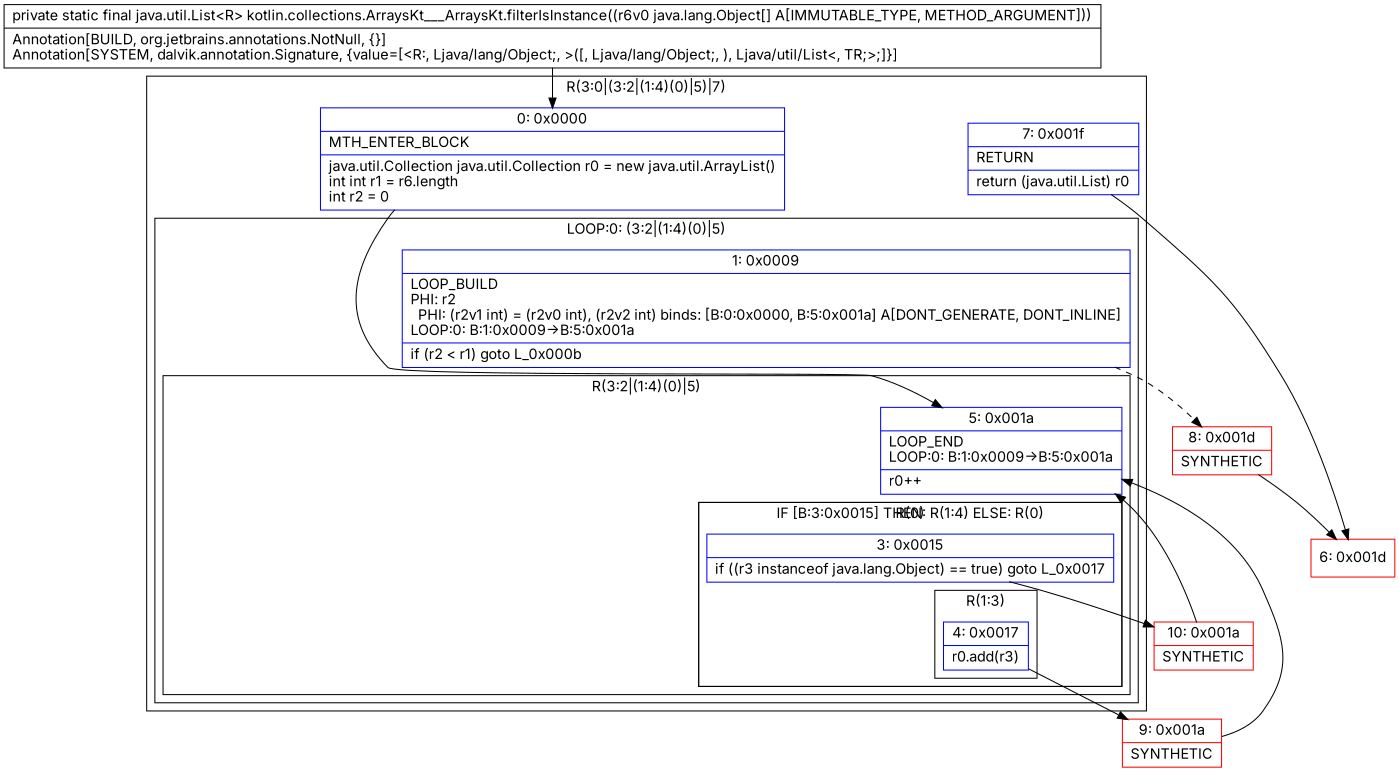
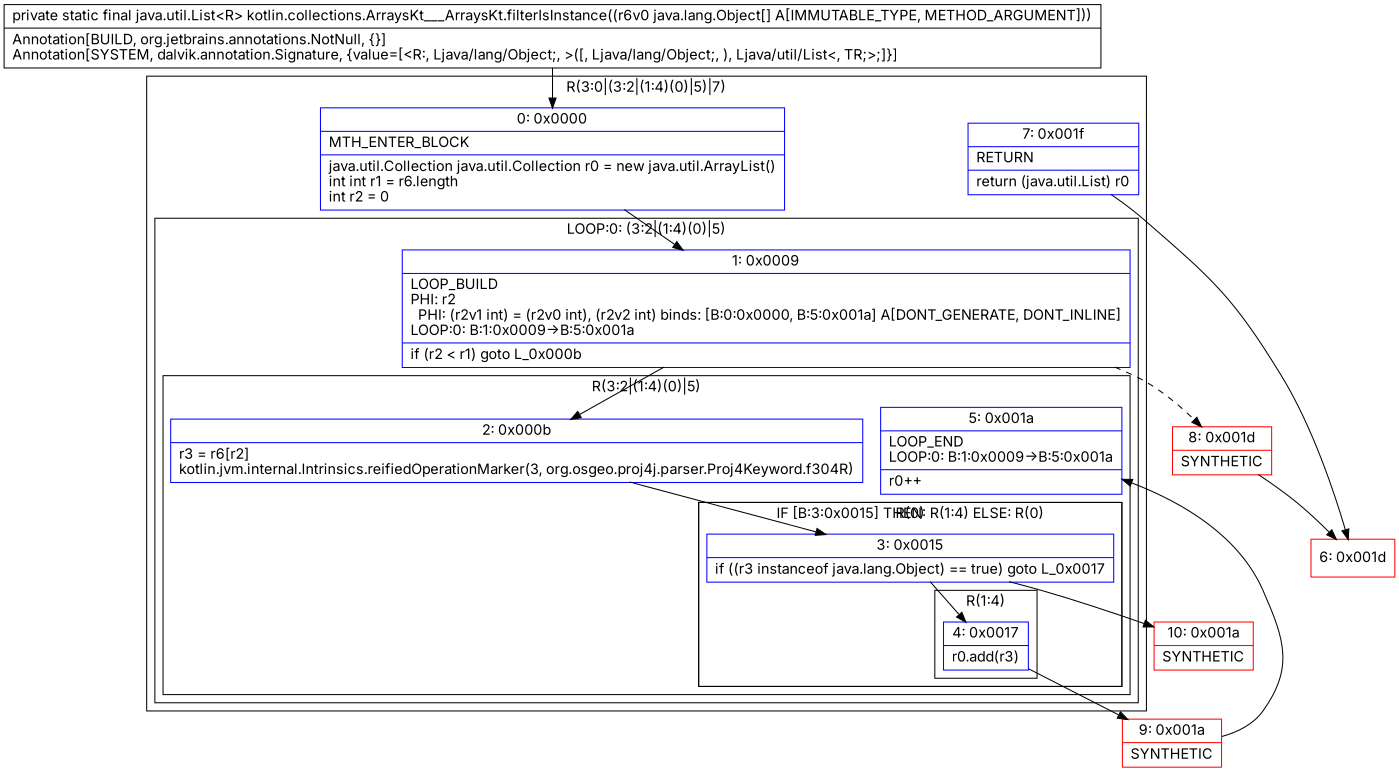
edge "0: 0x0000" -> "5: 0x001a": now "0: 0x0000" -> "1: 0x0009"
node "2: 0x000b": added
edge "10: 0x001a" -> "5: 0x001a": removed
edge "3: 0x0015" -> "4: 0x0017": added
cluster "R(1:3)": label "R(1:3)" -> "R(1:4)"
